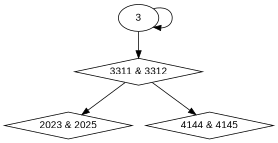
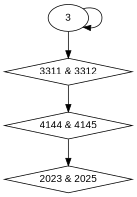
edge "3311 & 3312" -> "2023 & 2025": now "4144 & 4145" -> "2023 & 2025"
